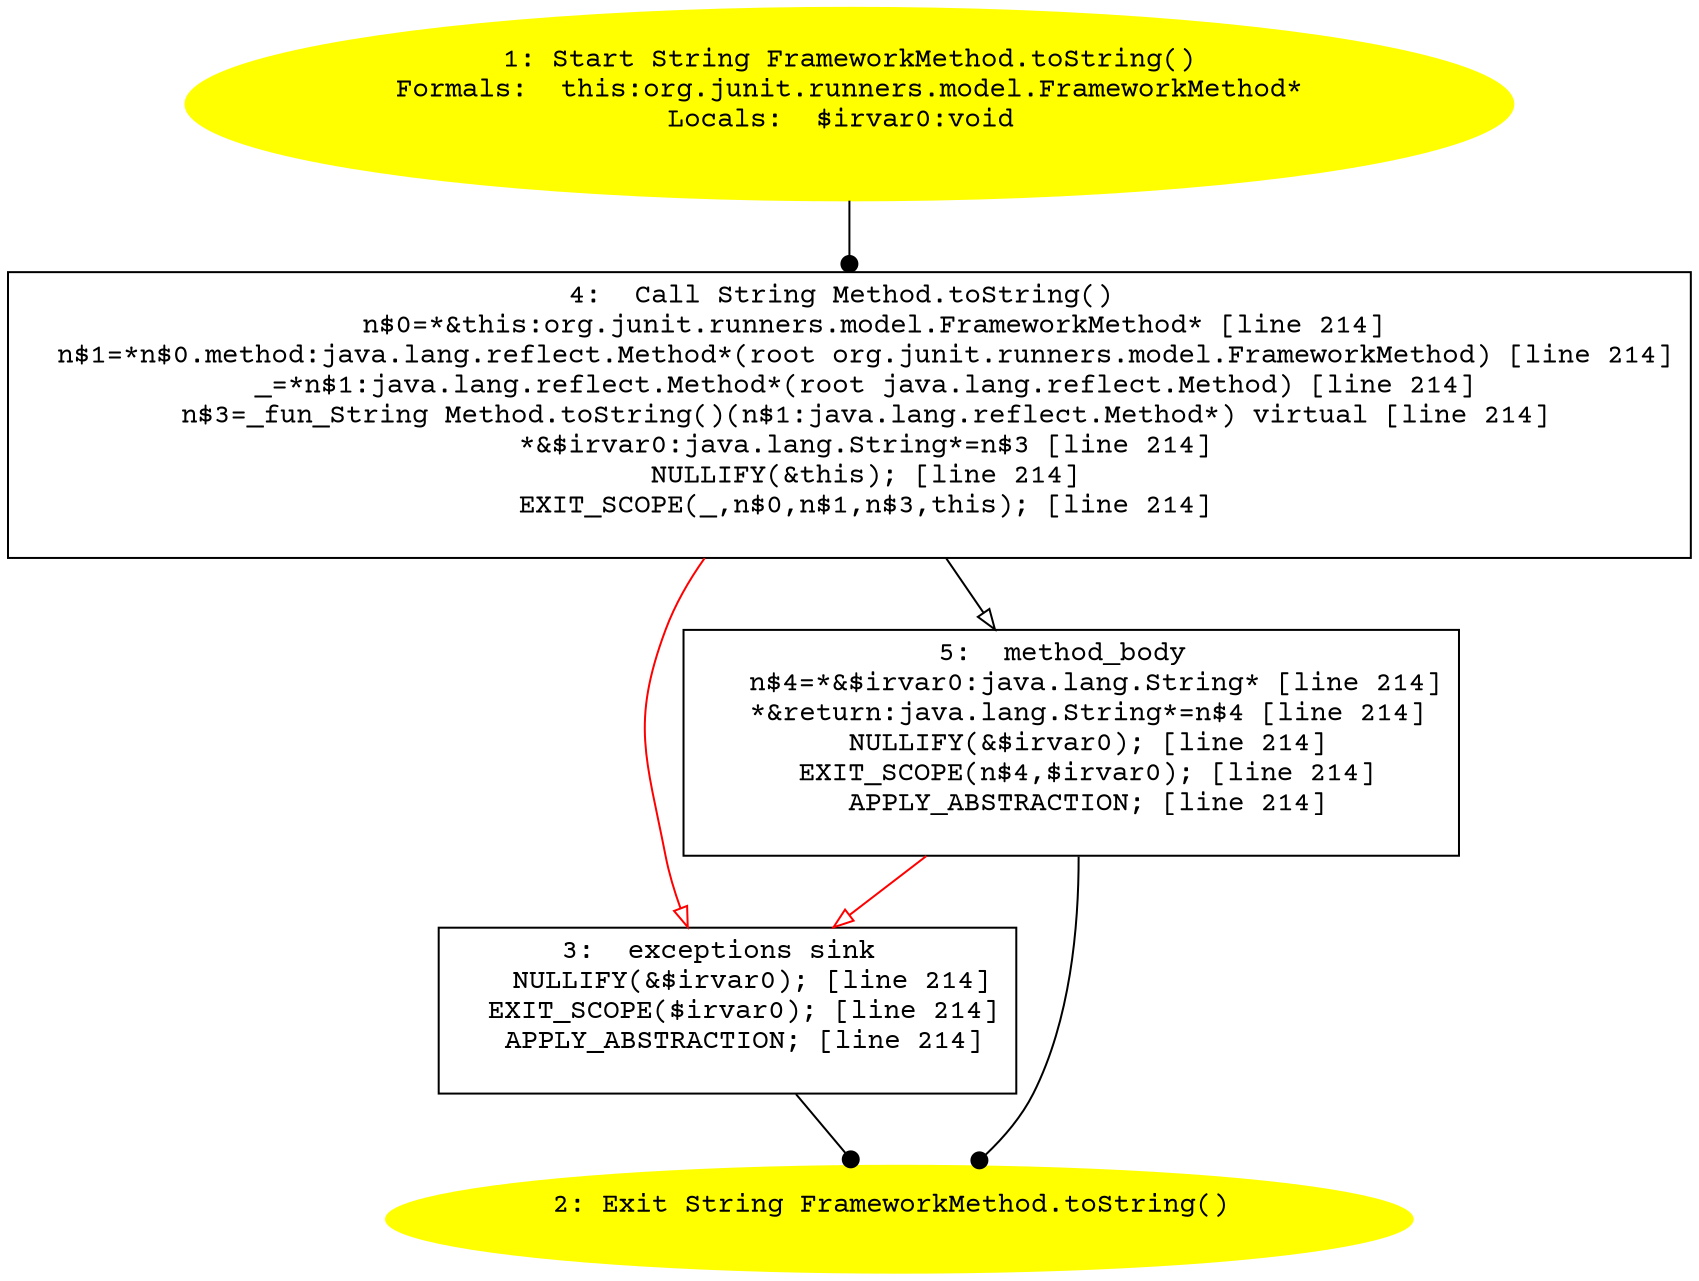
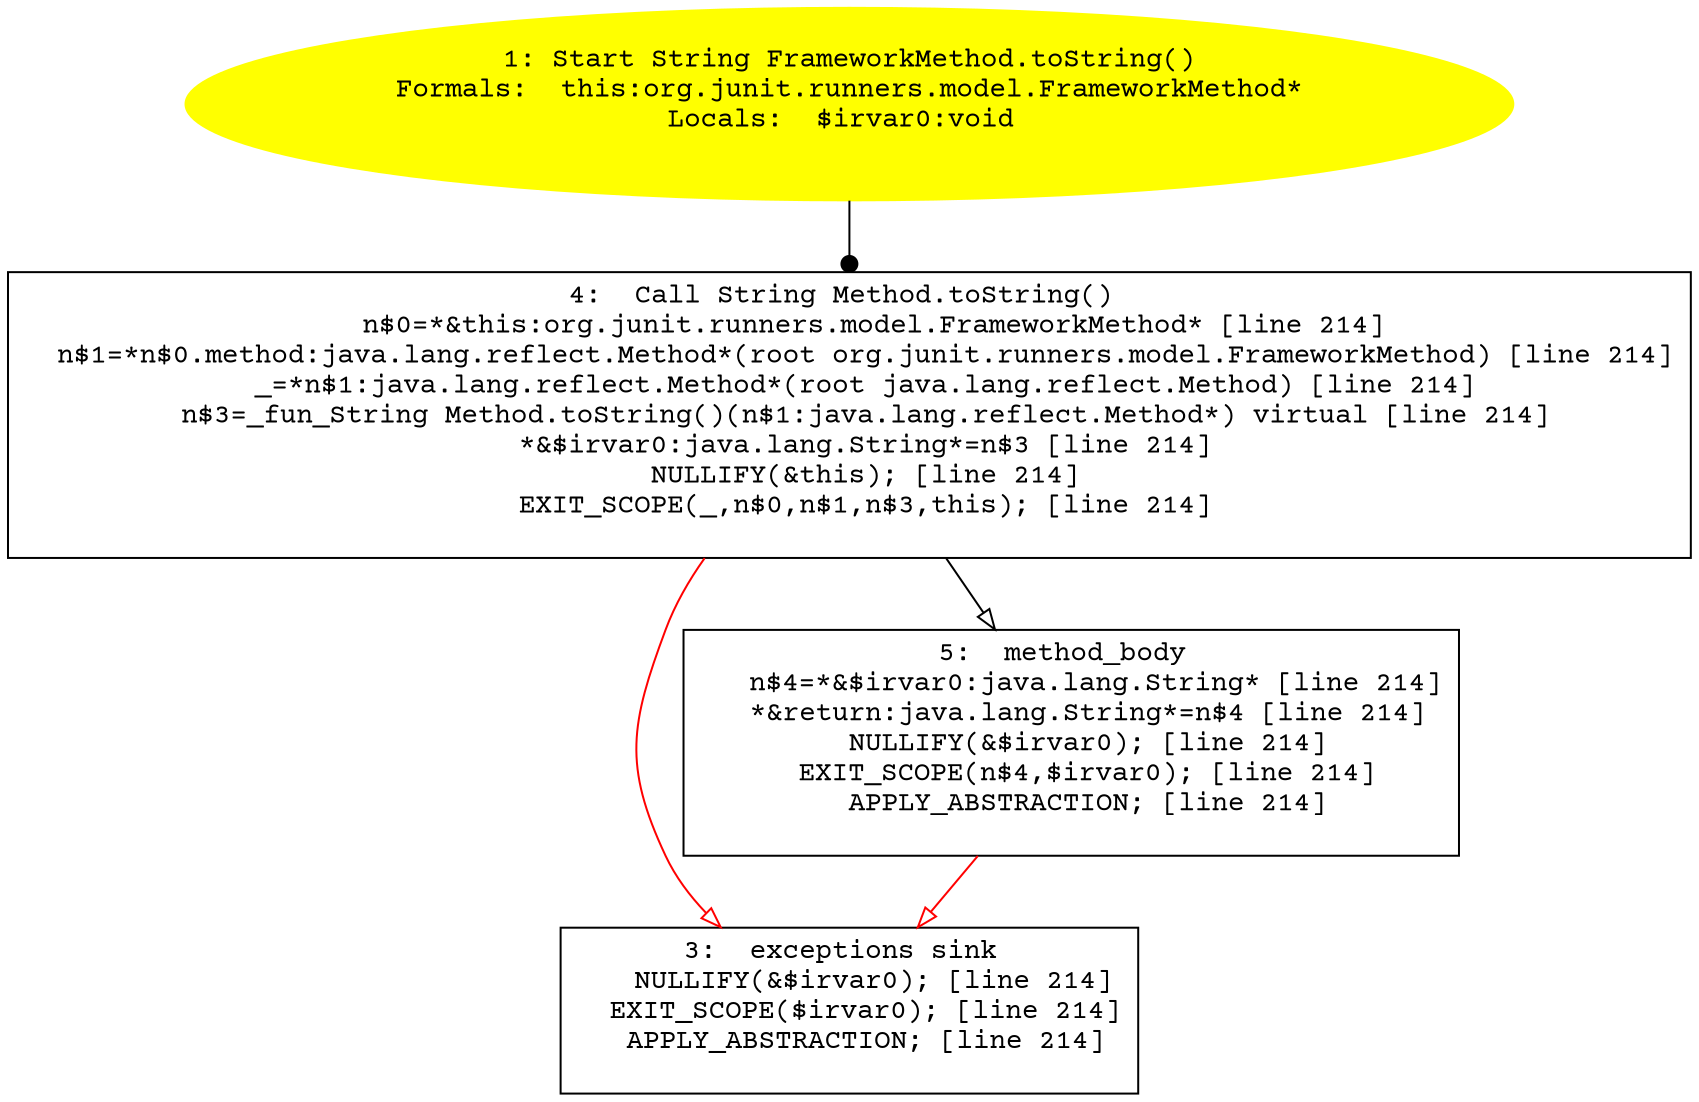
node "2: Exit String FrameworkMethod.toString()": removed
